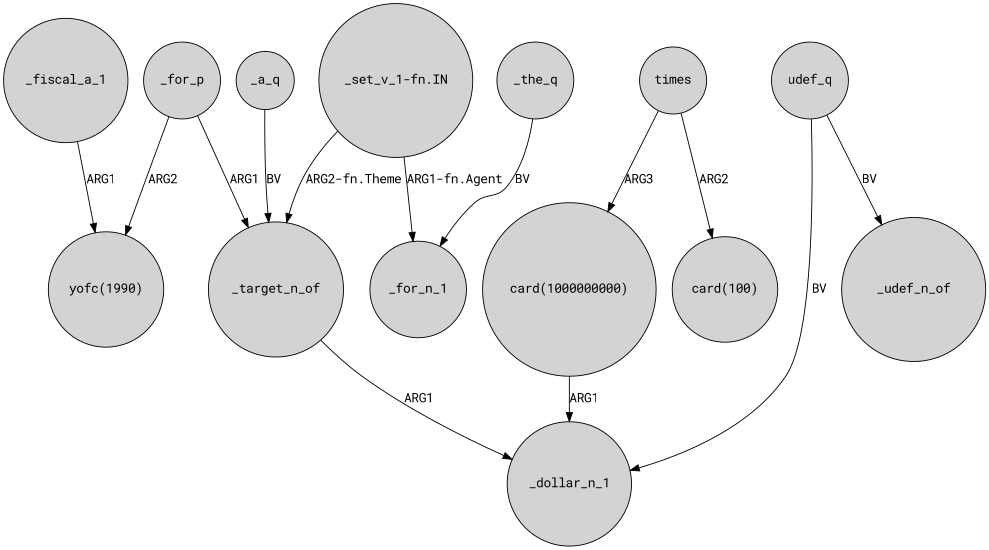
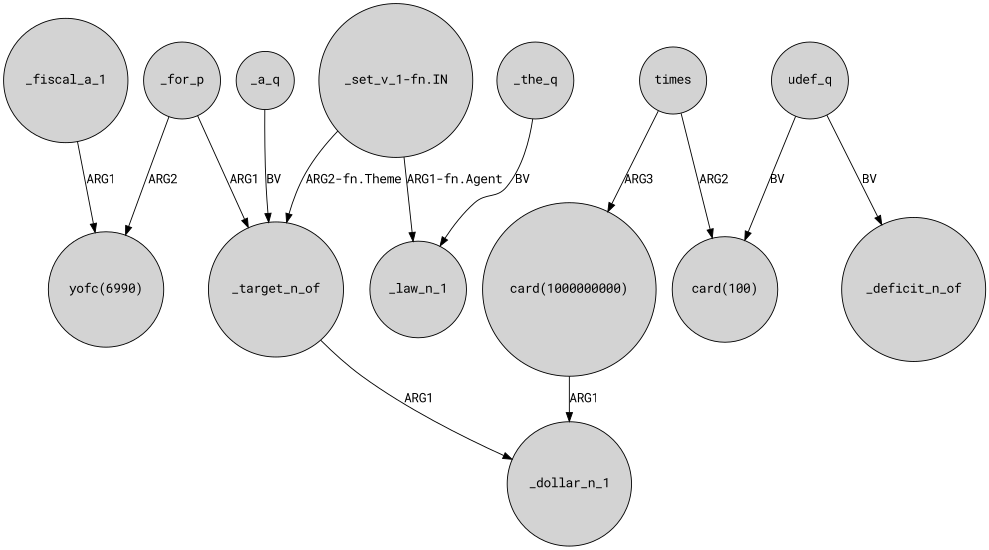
node "yofc(1990)": label "yofc(1990)" -> "yofc(6990)"
node "_for_n_1": label "_for_n_1" -> "_law_n_1"
node "_udef_n_of": label "_udef_n_of" -> "_deficit_n_of"
edge "udef_q" -> "_dollar_n_1": now "udef_q" -> "card(100)"
